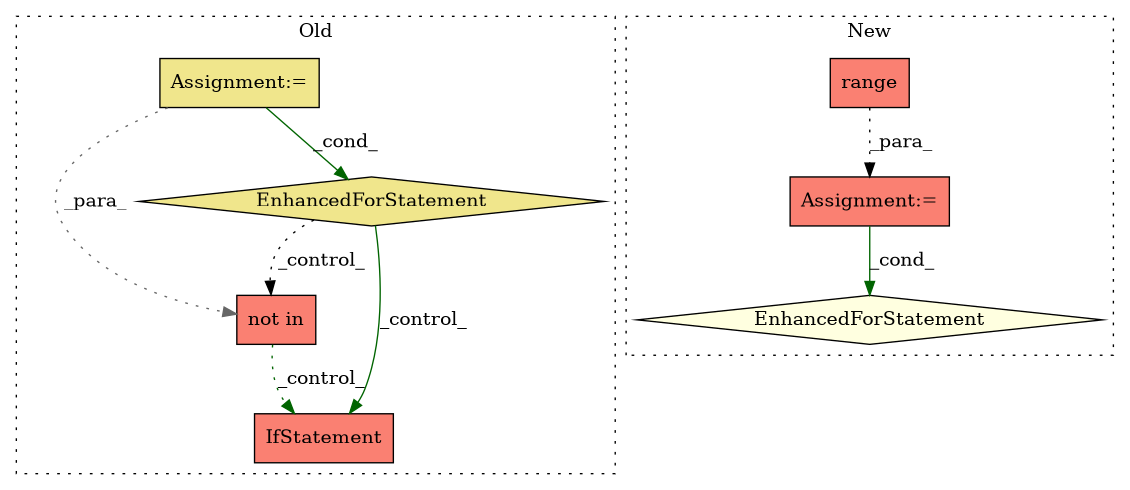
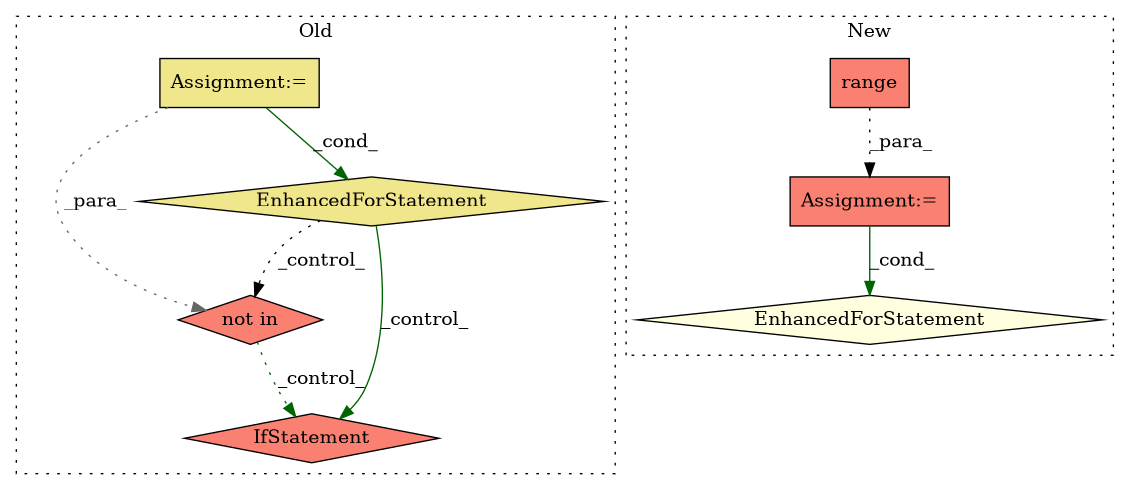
node "not in": shape box -> diamond
node "IfStatement": shape box -> diamond
